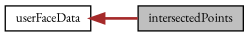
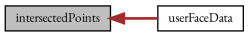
edge "intersectedPoints" -> "userFaceData": reversed
